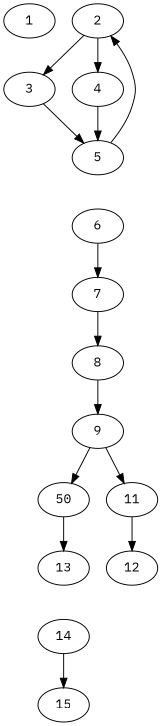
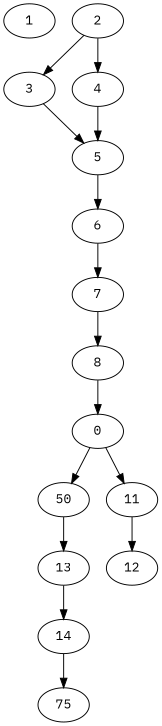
edge "5" -> "2": now "5" -> "6"
node "9": label "9" -> "0"
edge "13" -> "14": added
node "15": label "15" -> "75"
